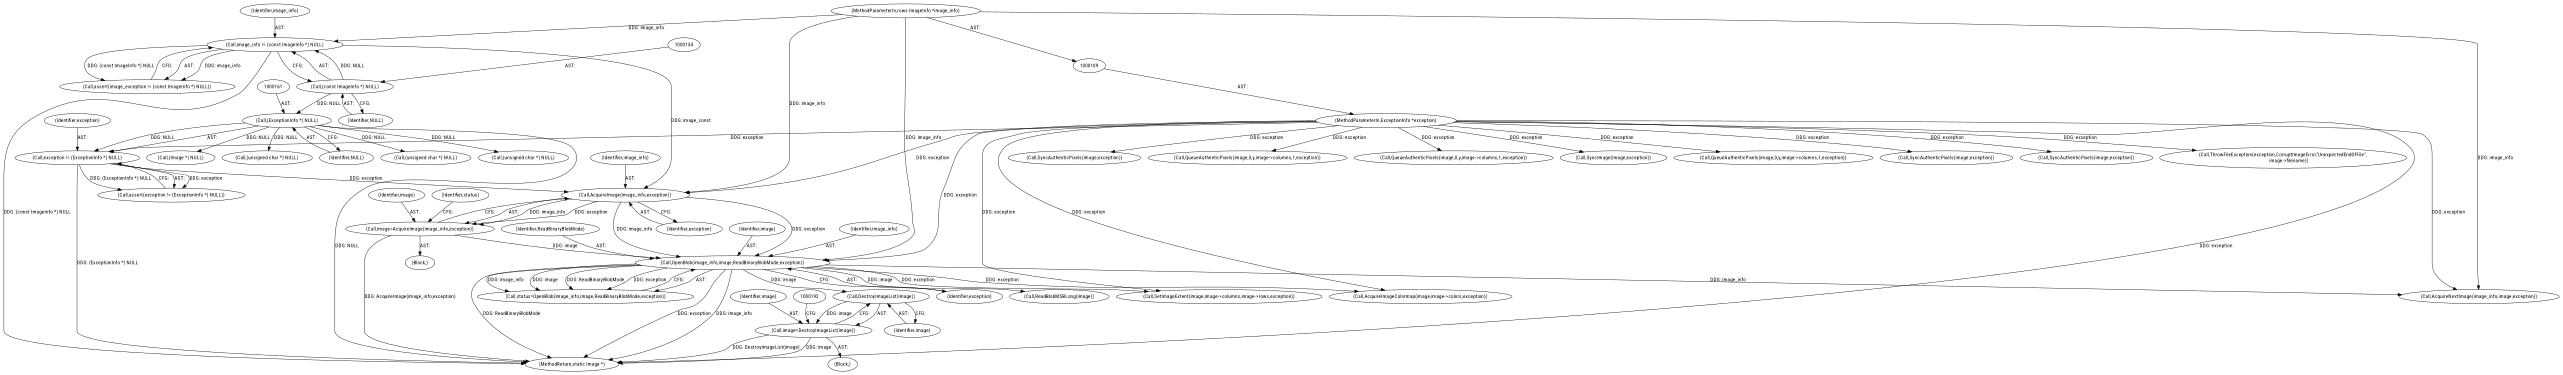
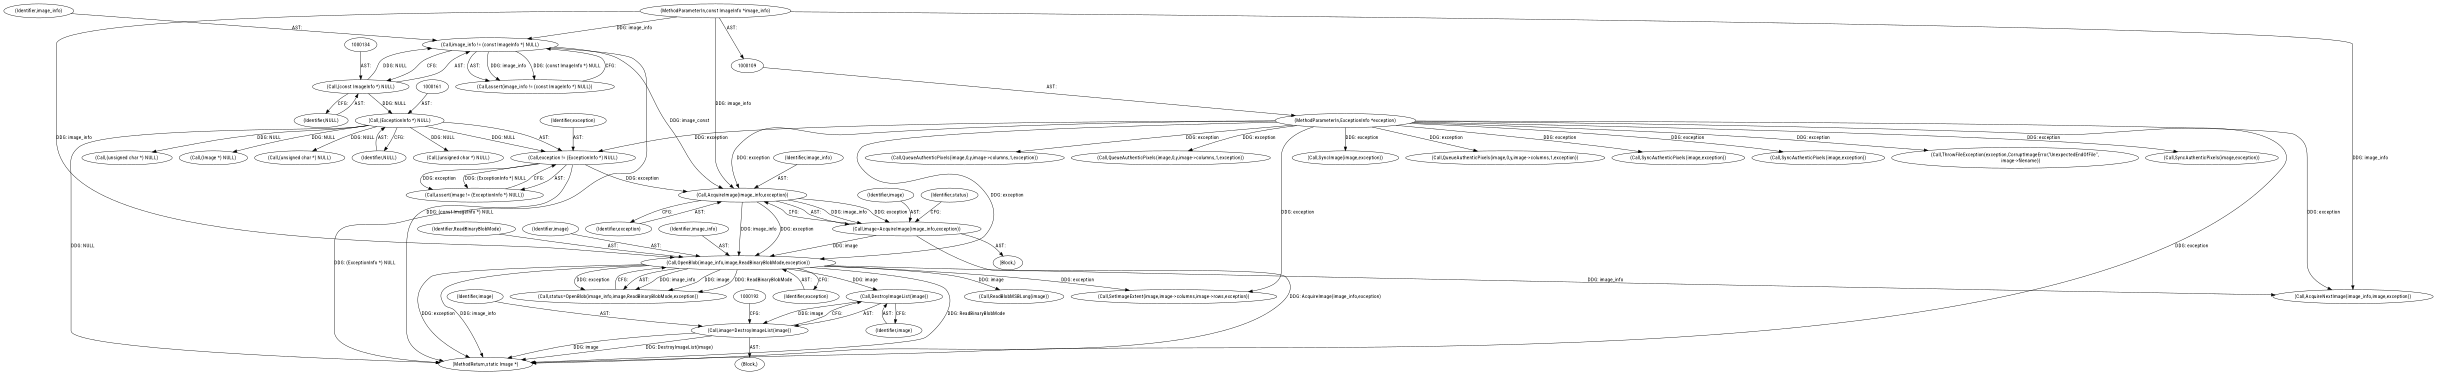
node "(MethodParameterIn,rows ImageInfo *image_info)": label "(MethodParameterIn,rows ImageInfo *image_info)" -> "(MethodParameterIn,const ImageInfo *image_info)"
node "(Call,assert(image_exception != (const ImageInfo *) NULL))": label "(Call,assert(image_exception != (const ImageInfo *) NULL))" -> "(Call,assert(image_info != (const ImageInfo *) NULL))"
node "(Call,assert(exception != (ExceptionInfo *) NULL))": label "(Call,assert(exception != (ExceptionInfo *) NULL))" -> "(Call,assert(image != (ExceptionInfo *) NULL))"
node "(Call,AcquireImageColormap(image,image->colors,exception))": removed
